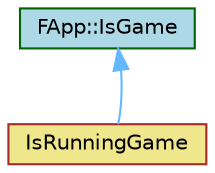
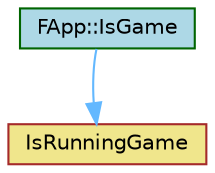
edge "IsRunningGame" -> "FApp::IsGame": reversed
